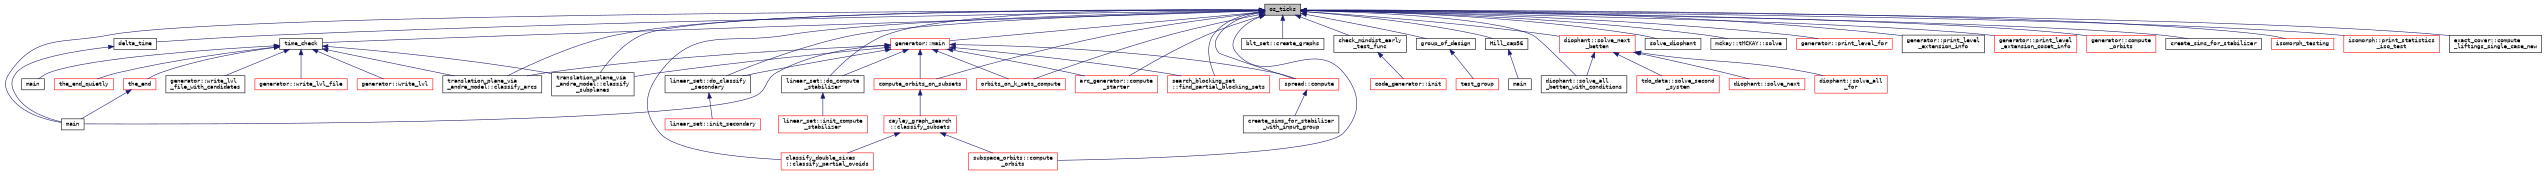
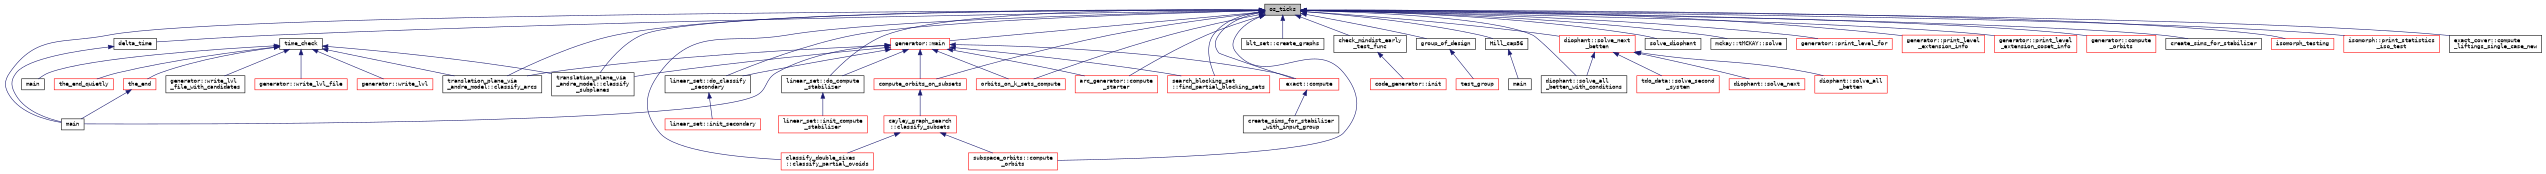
edge "time_check" -> "os_ticks": removed
node "generator::print_level _extension_info": color black -> red
node "spread::compute": label "spread::compute" -> "exact::compute"
node "diophant::solve_all _for": label "diophant::solve_all _for" -> "diophant::solve_all _betten"
